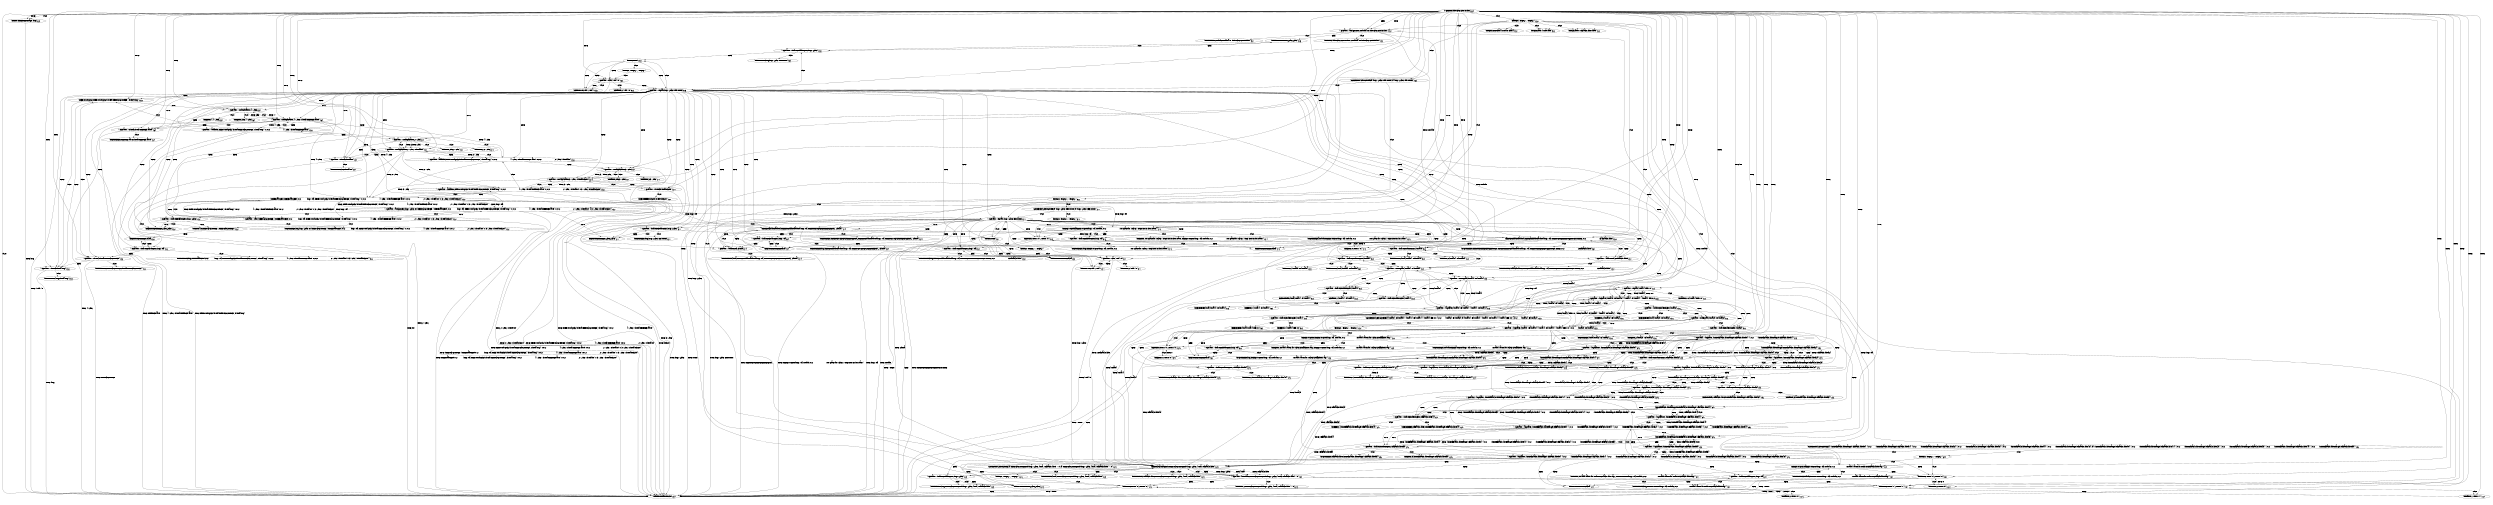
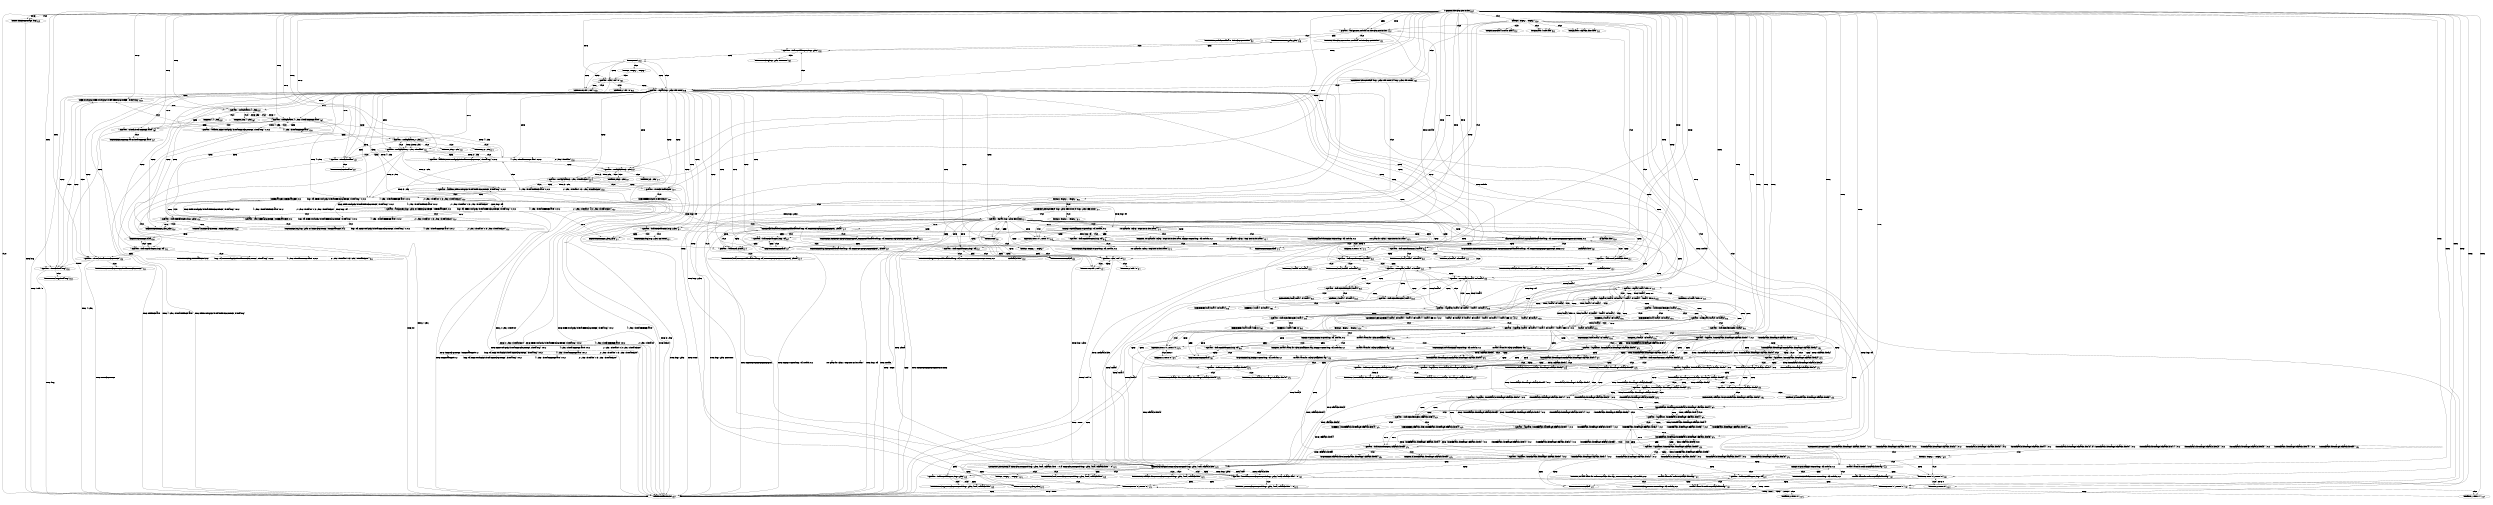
edge "(METHOD,initYCbCrConversion)" -> "(<operator>.notEquals,luma[2] != luma[2])": label "DDG: int" -> "DDG: "
edge "(<operator>.sizeOf,sizeof(TIFFYCbCrToRGB))" -> "(<operator>.sizeOf,sizeof(long))": label "CFG: " -> "NULL: "
